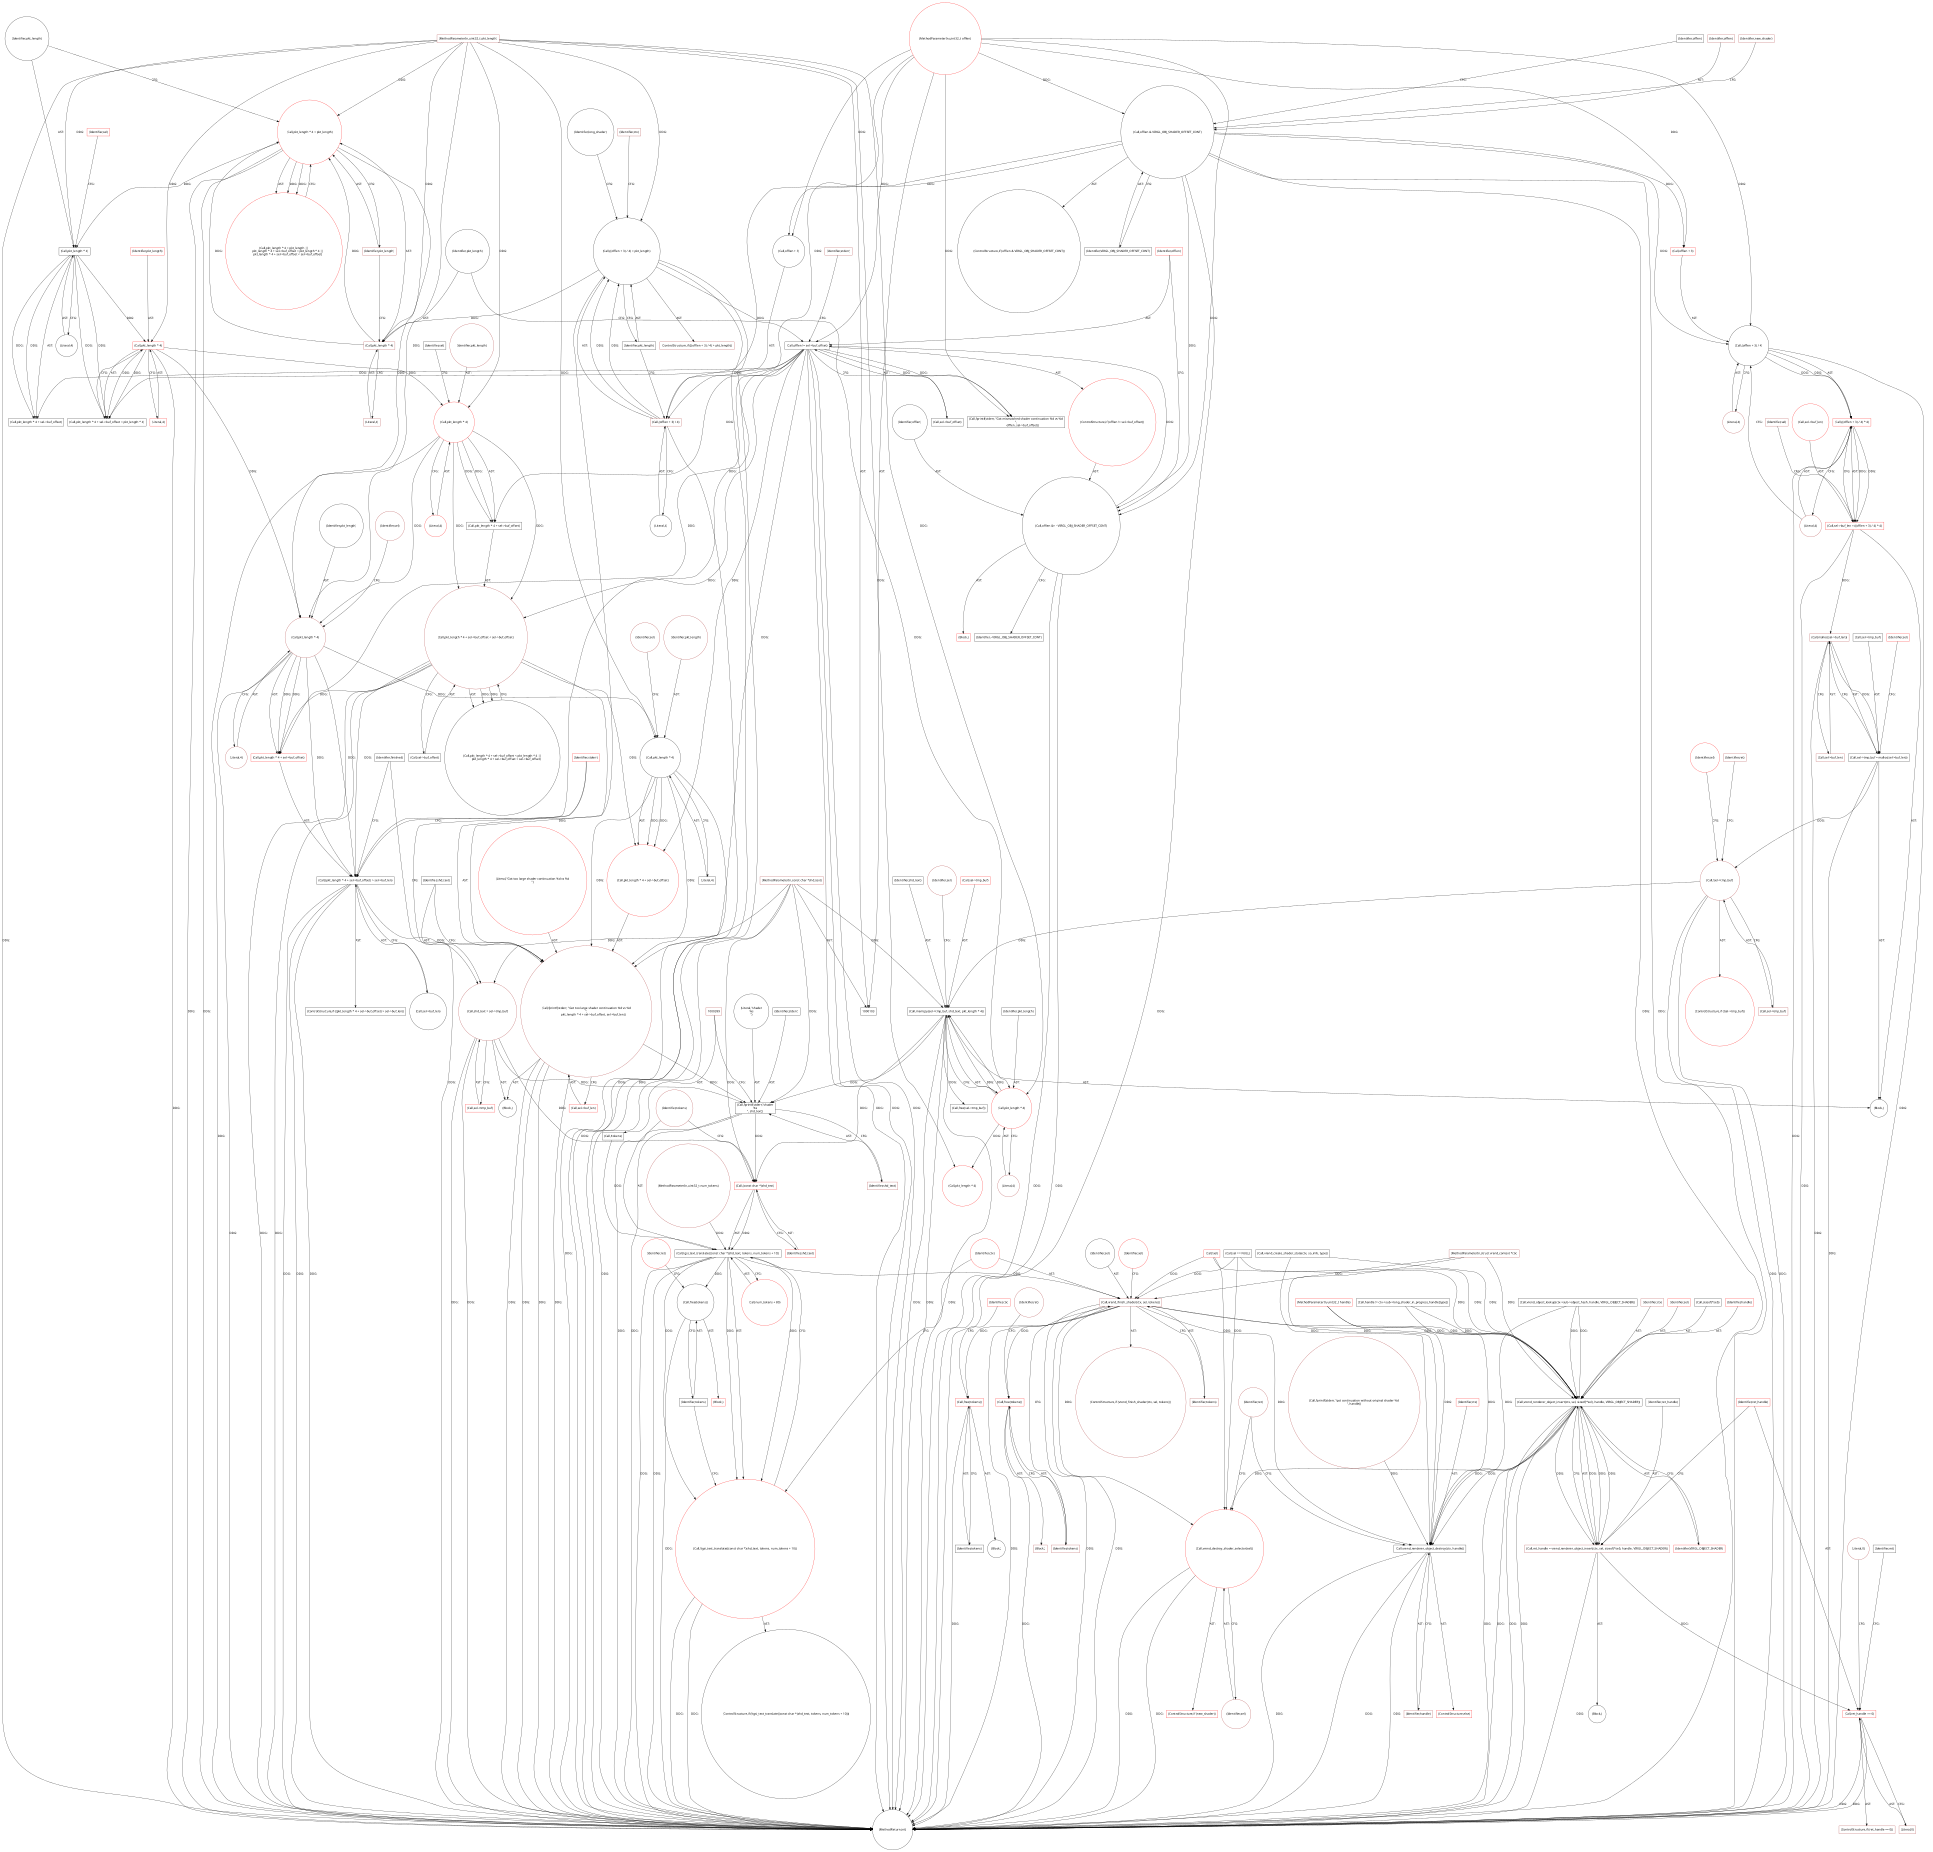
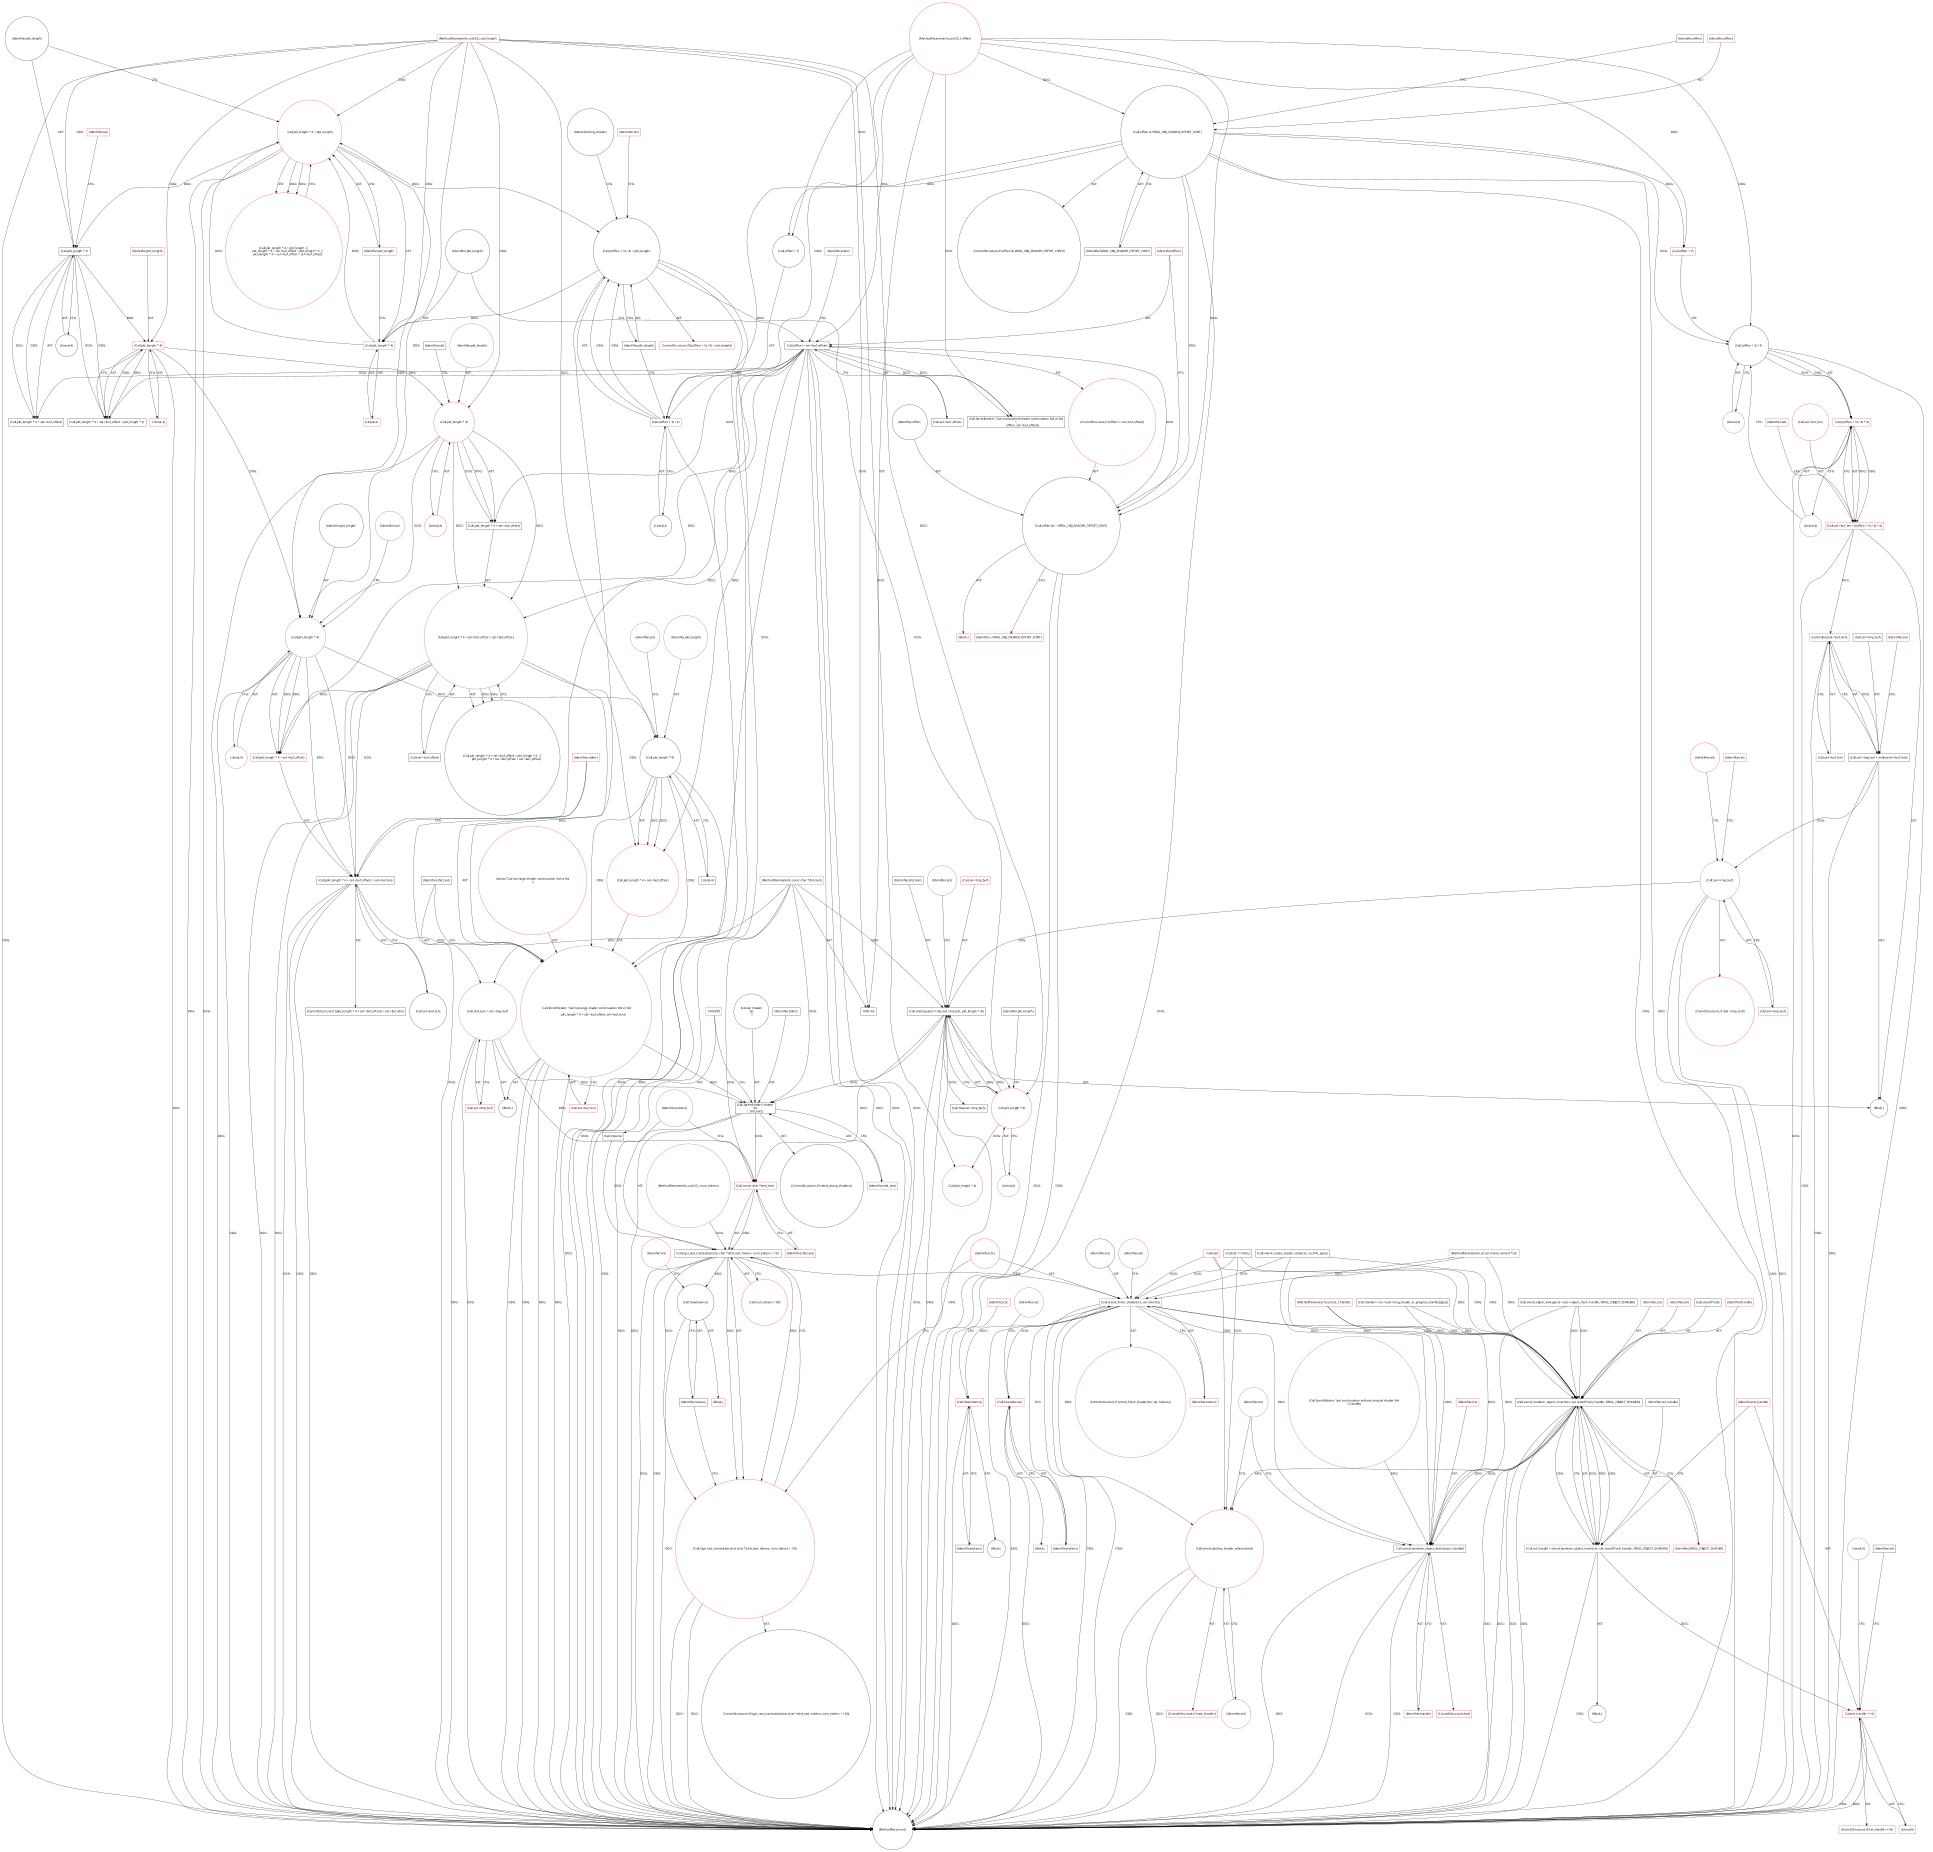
node "(Identifier,new_shader)": removed
edge "(MethodParameterIn,uint32_t pkt_length)" -> "(Call,((offlen + 3) / 4) > pkt_length)": now "(Call,pkt_length * 4 < pkt_length)" -> "(Call,((offlen + 3) / 4) > pkt_length)"
edge "(MethodParameterIn,uint32_t pkt_length)" -> "1000103": label "AST: " -> "DDG: "
node "(Identifier,~VIRGL_OBJ_SHADER_OFFSET_CONT)": color black -> red
node "(Identifier,finished)": removed
node "(ControlStructure,if (vrend_dump_shaders))": added
edge "(Call,vrend_create_shader_state(ctx, so_info, type))" -> "(Call,vrend_finish_shader(ctx, sel, tokens))": added, label "DDG:"
